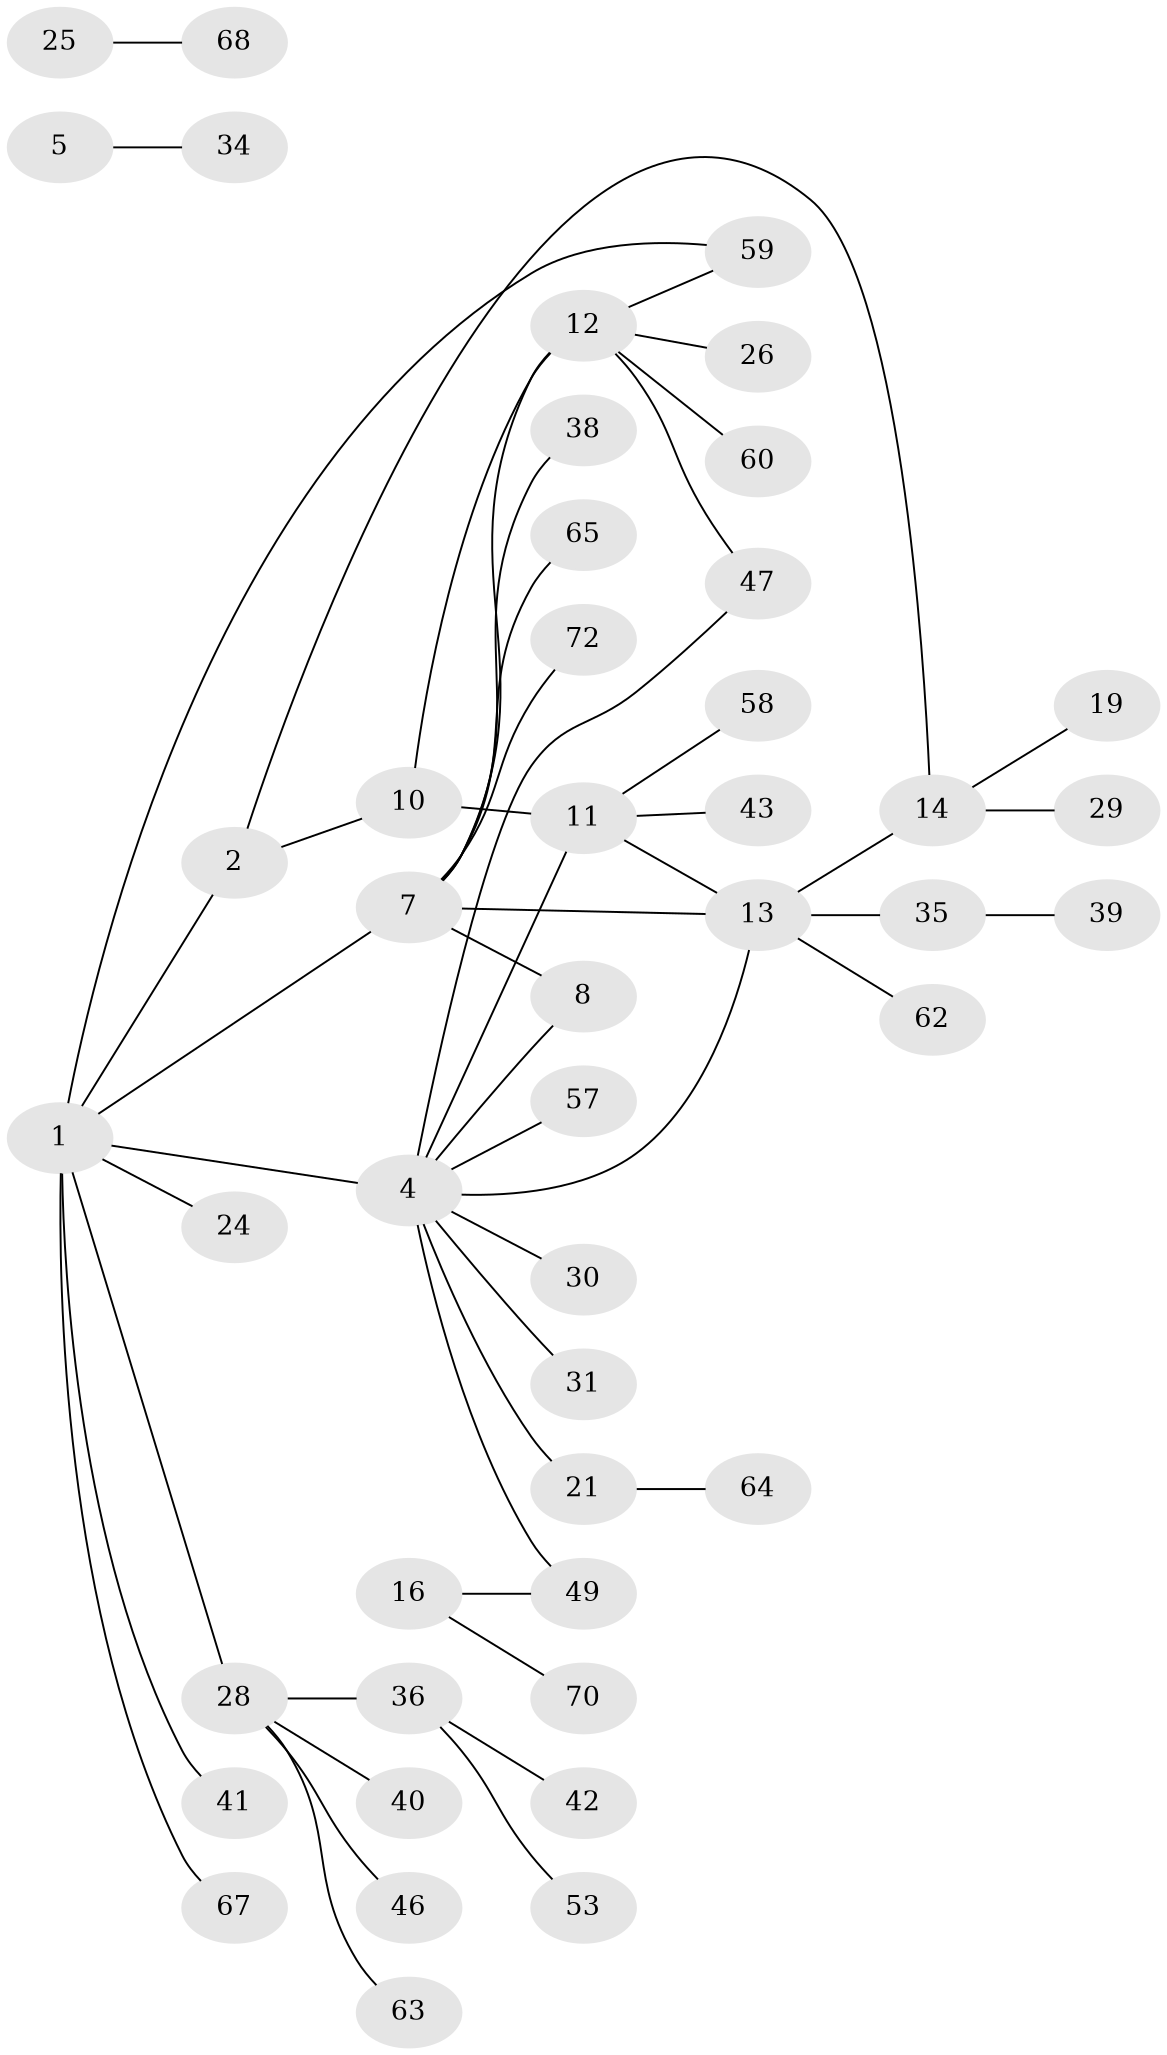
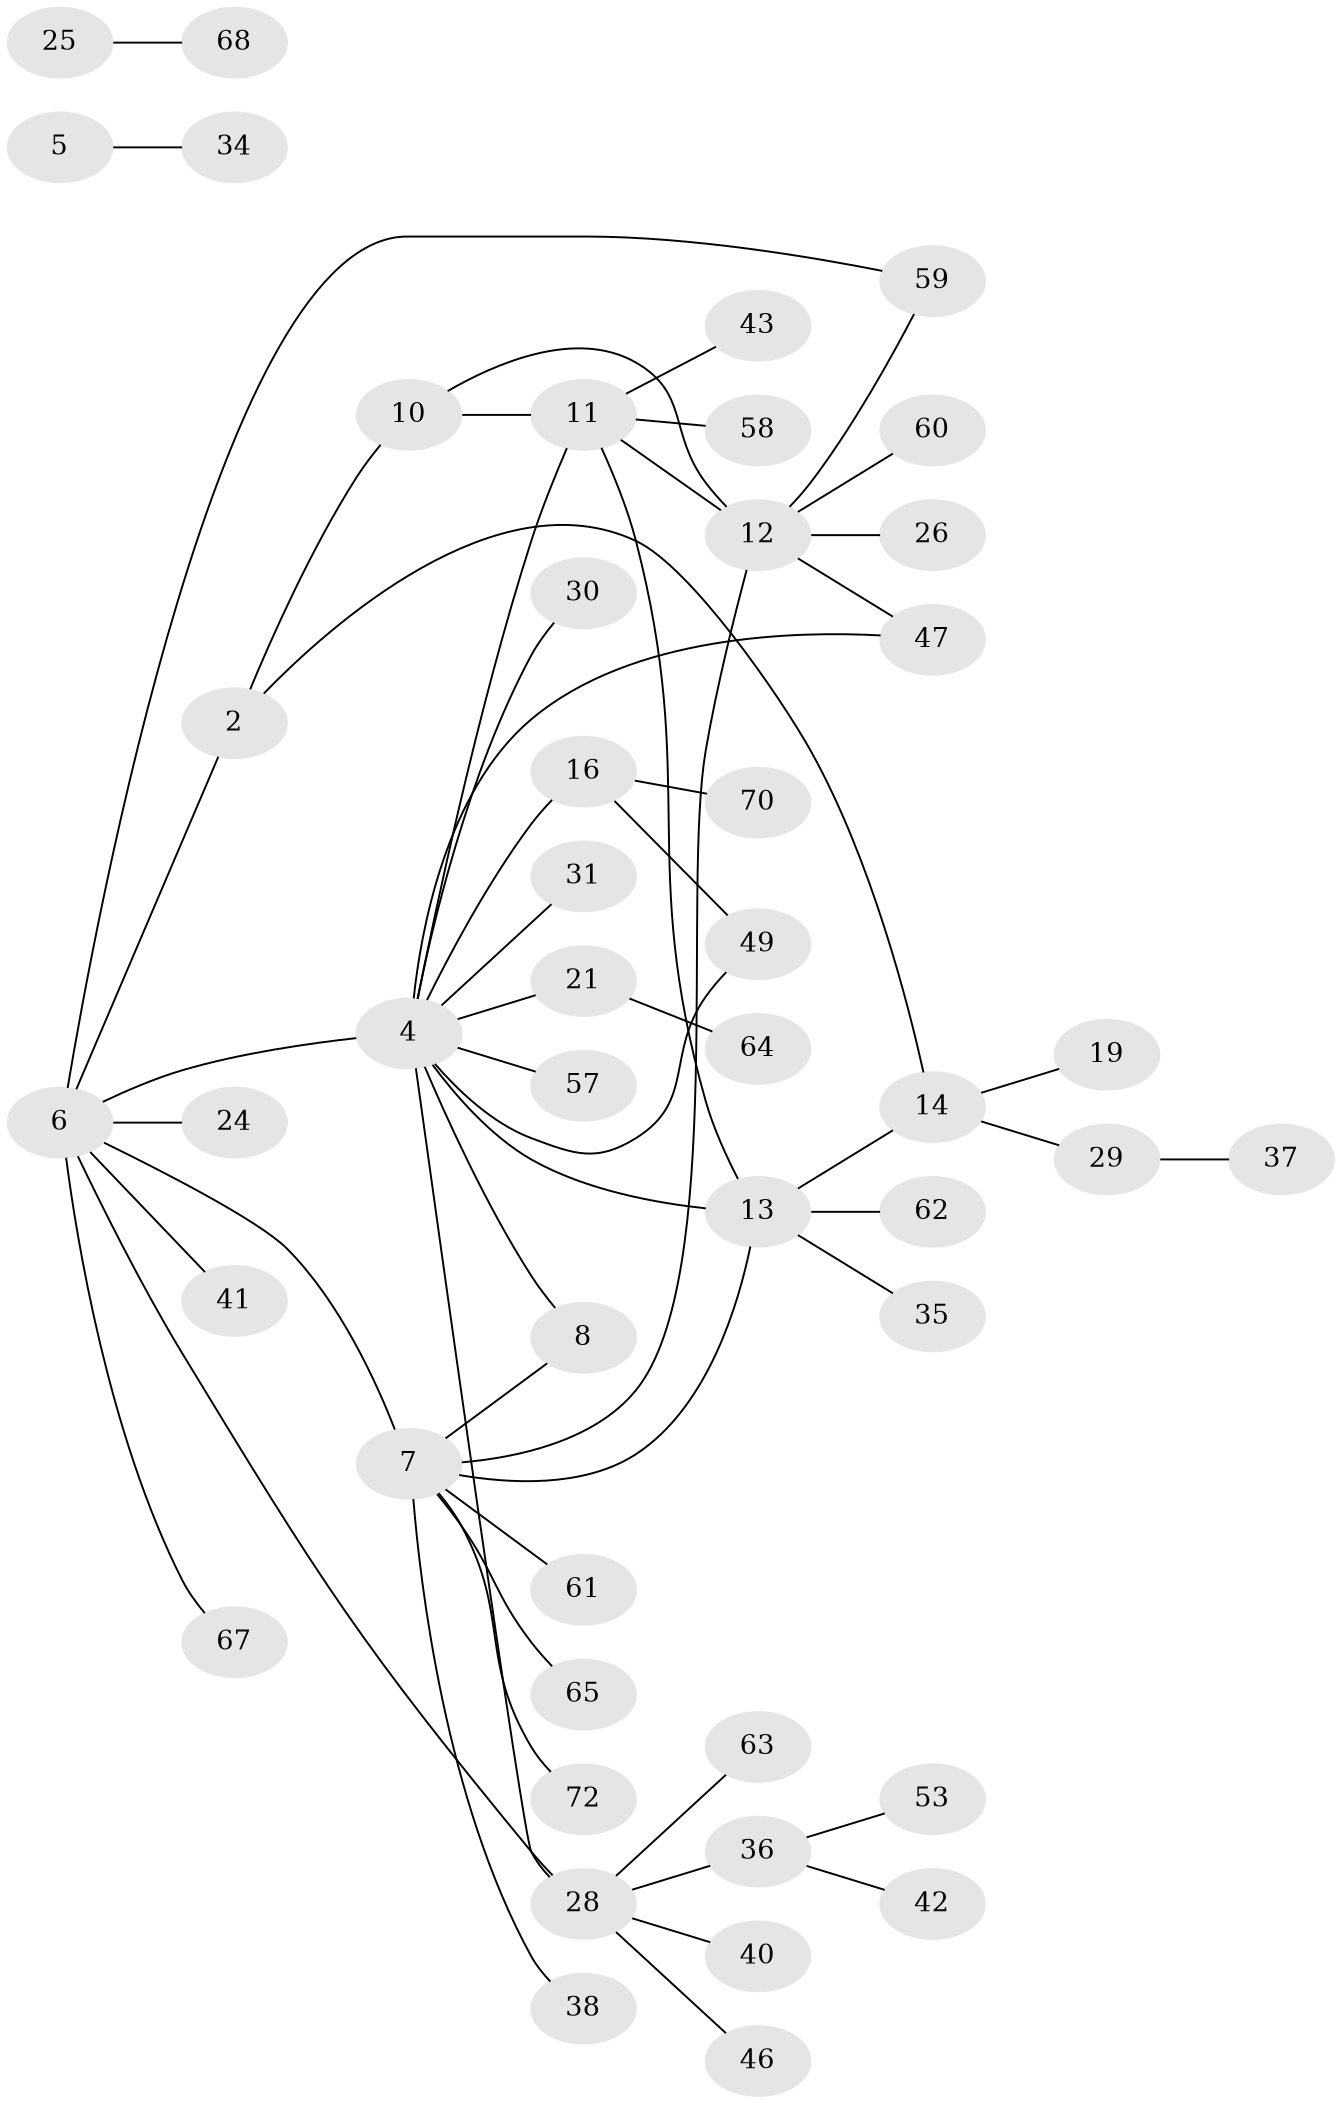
edge "11" -- "12": added
edge "16" -- "4": added
node "39": removed
node "1": label "1" -> "6"
node "37": added
edge "4" -- "28": added
node "61": added
